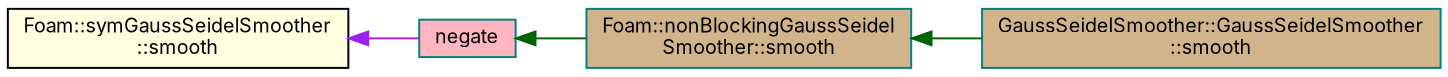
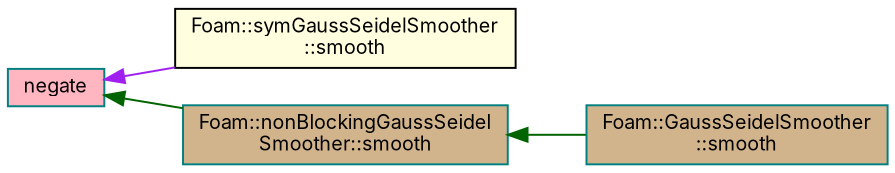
edge "negate" -> "Foam::symGaussSeidelSmoother ::smooth": reversed
node "GaussSeidelSmoother::GaussSeidelSmoother ::smooth": label "GaussSeidelSmoother::GaussSeidelSmoother ::smooth" -> "Foam::GaussSeidelSmoother ::smooth"
